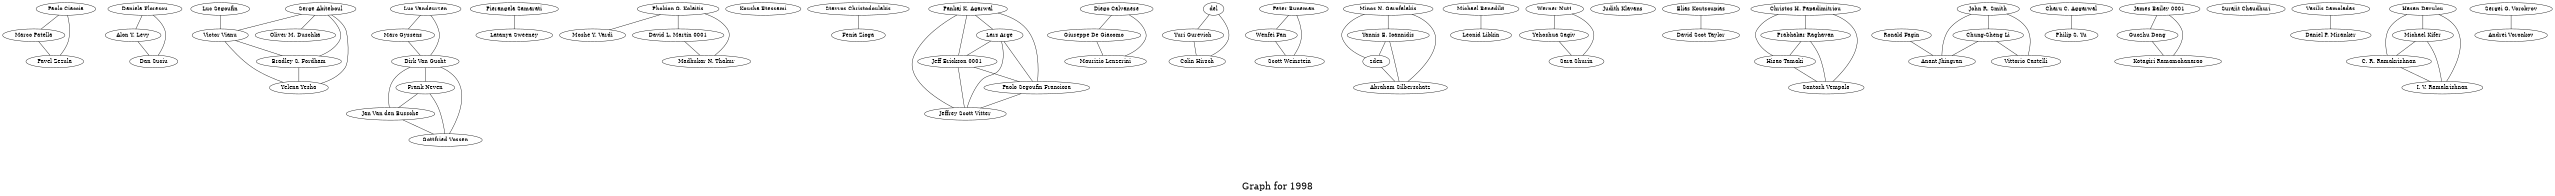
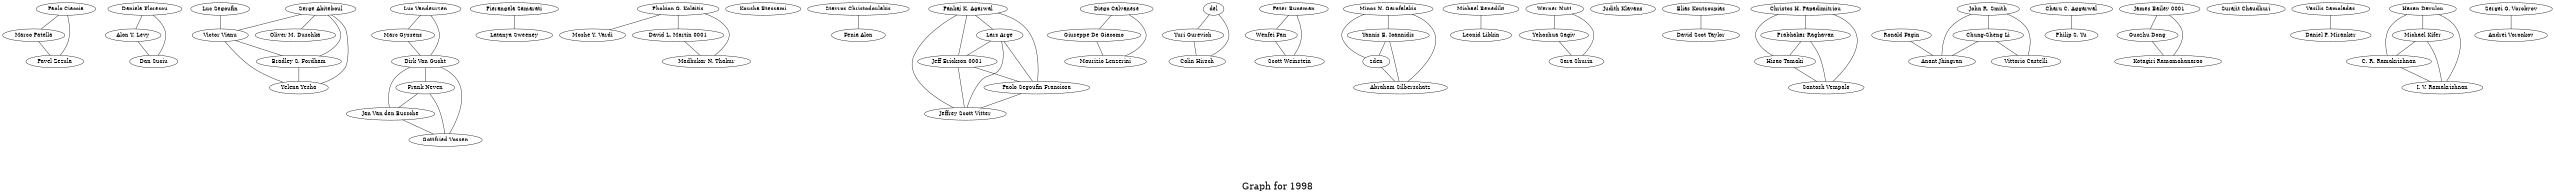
node "Fenia Zioga": label "Fenia Zioga" -> "Fenia Alon"
